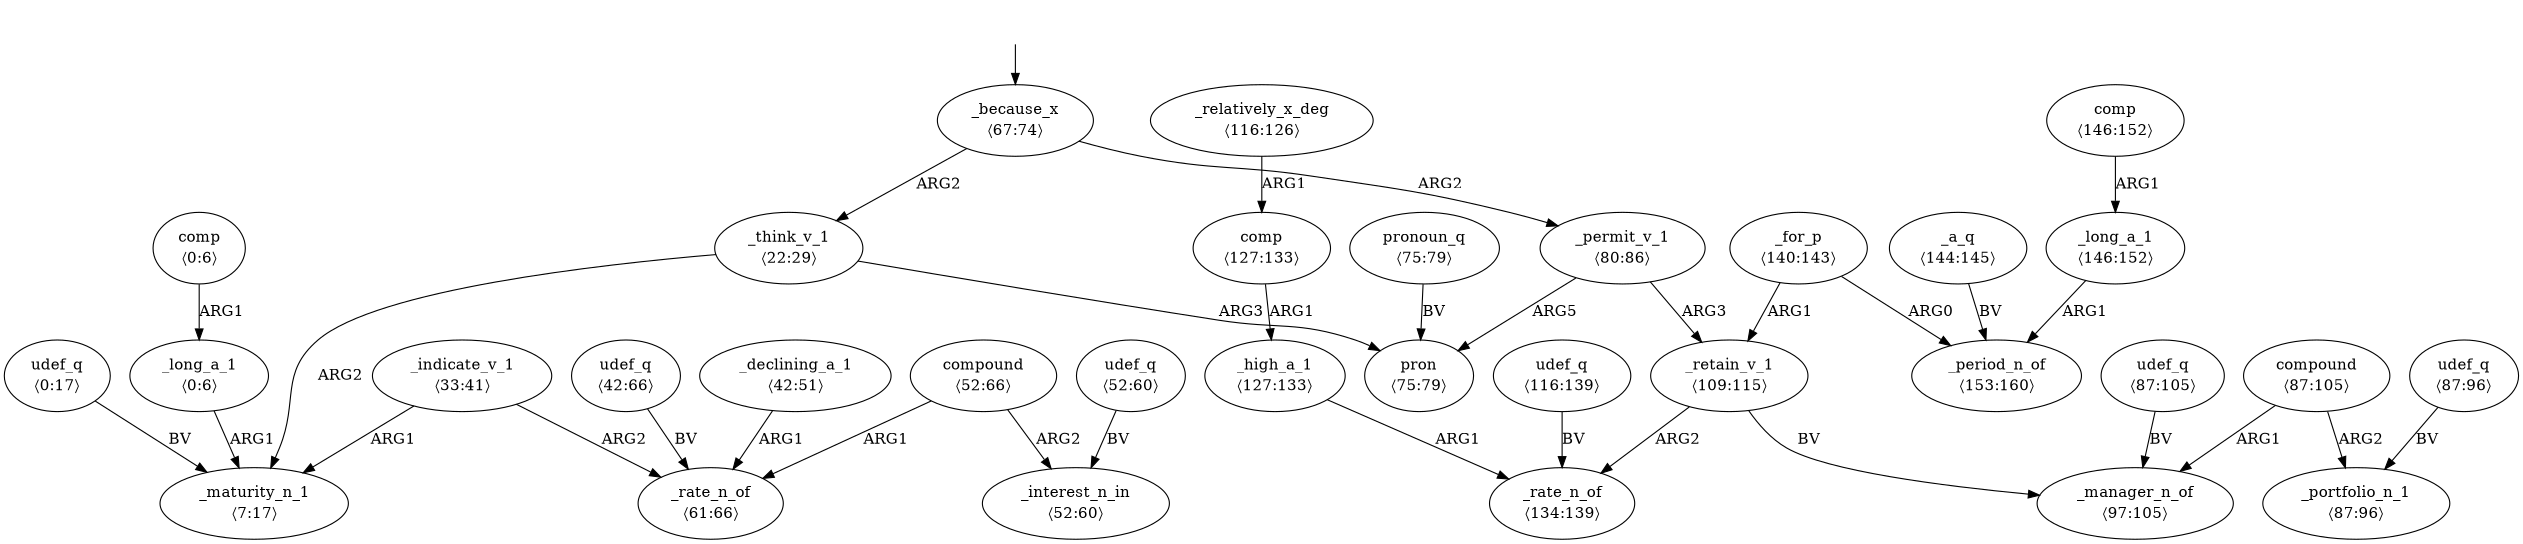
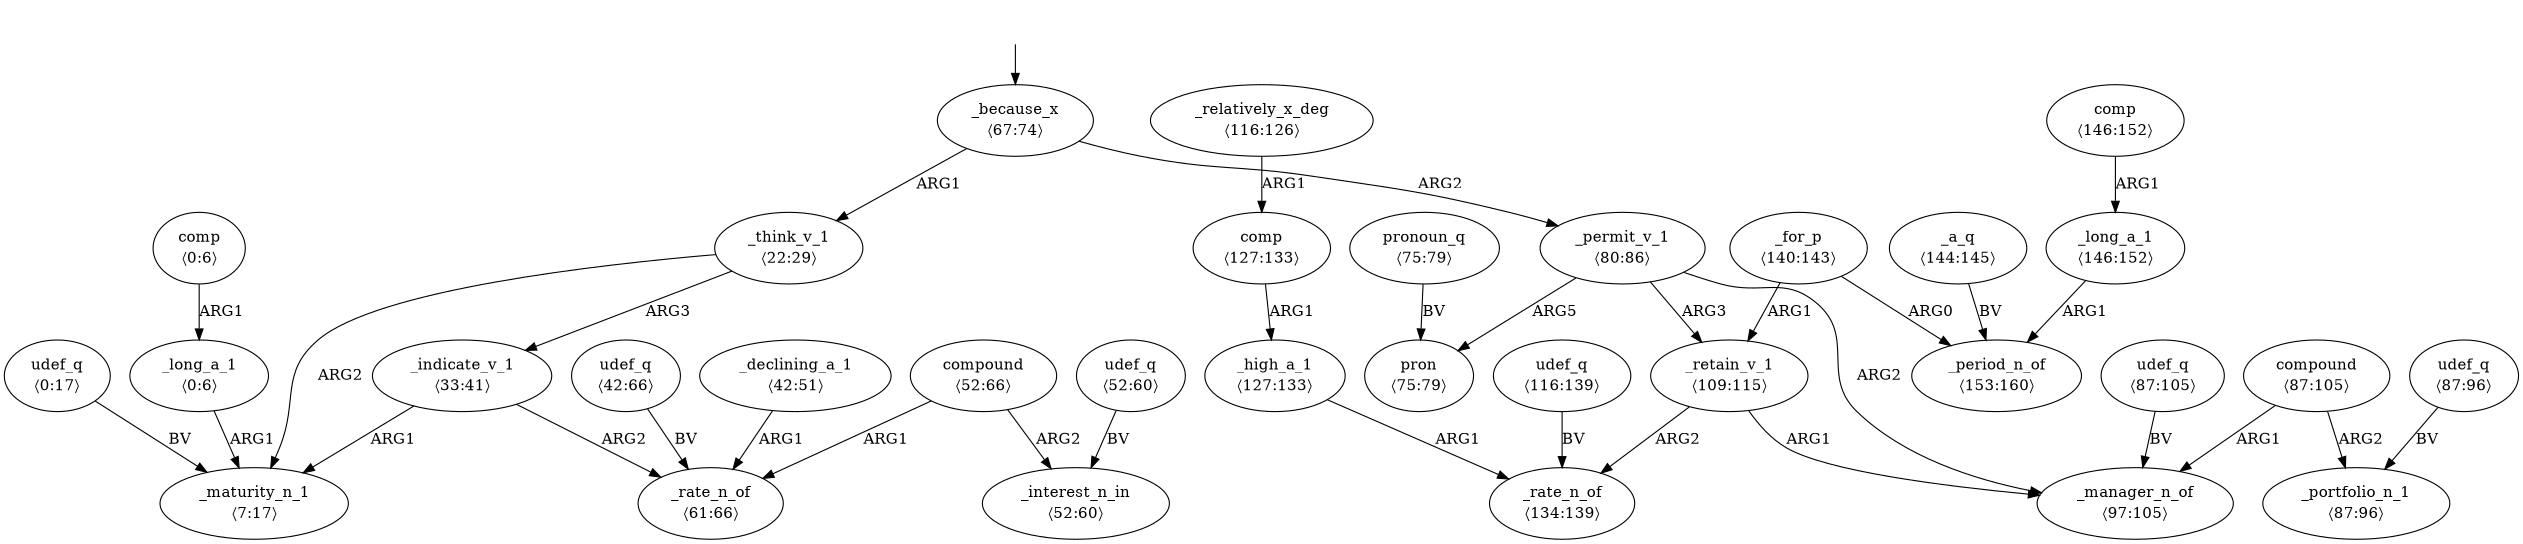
edge "_because_x" -> "_think_v_1": label "ARG2" -> "ARG1"
edge "_think_v_1" -> "pron": now "_think_v_1" -> "_indicate_v_1"
edge "_permit_v_1" -> "_manager_n_of": added, label "ARG2"
edge "_retain_v_1" -> "_manager_n_of": label "BV" -> "ARG1"
